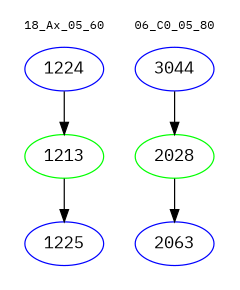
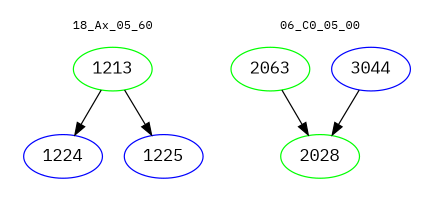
cluster "06_C0_05_80": label "06_C0_05_80" -> "06_C0_05_00"
edge "1224" -> "1213": reversed
edge "2028" -> "2063": reversed
node "2063": color blue -> green
